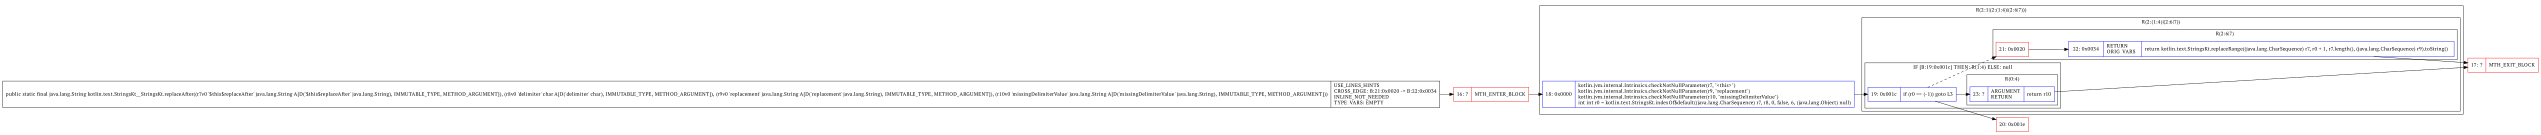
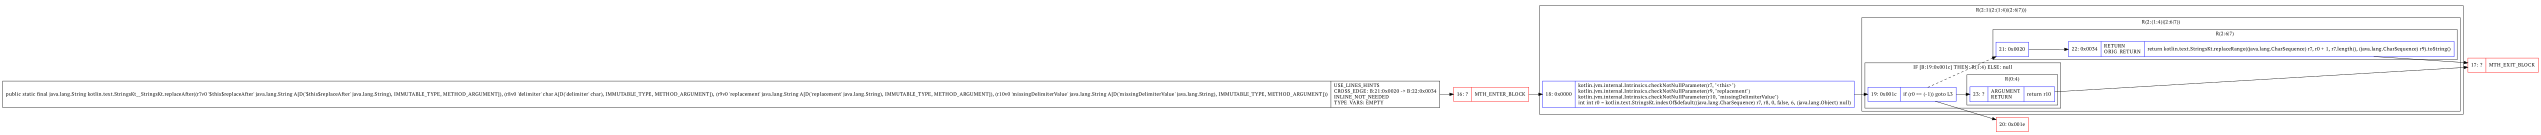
node "21: 0x0020": color red -> blue
node "22: 0x0034": text "ORIG_VARS" -> "ORIG_RETURN"
